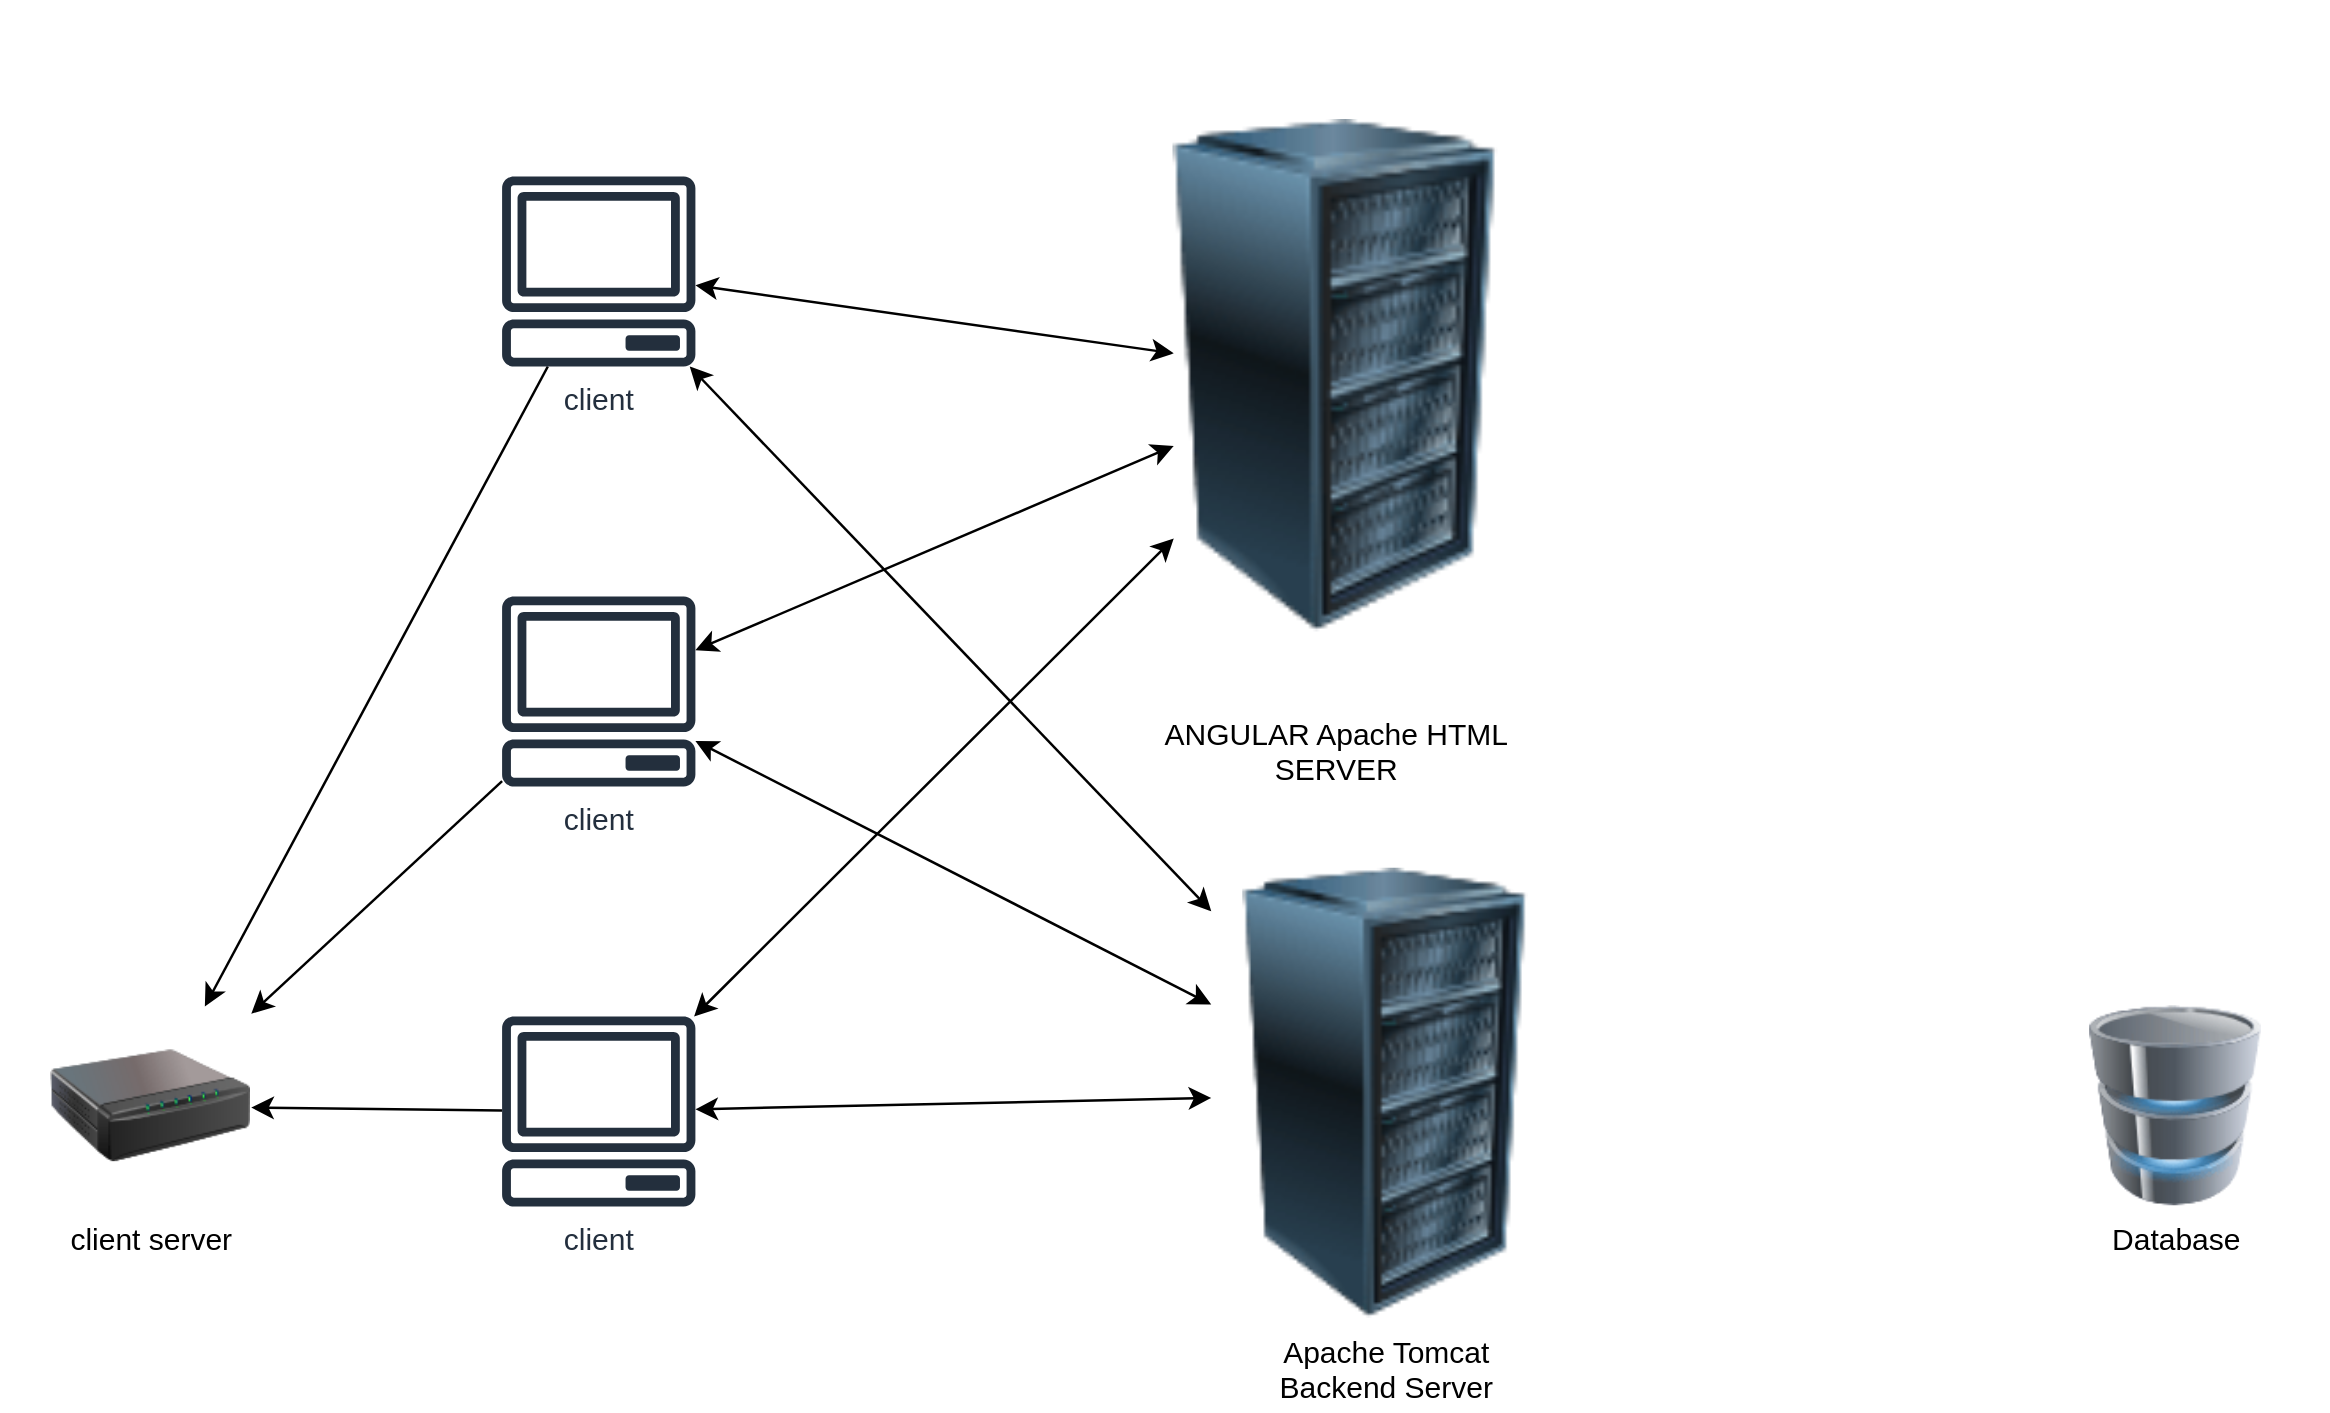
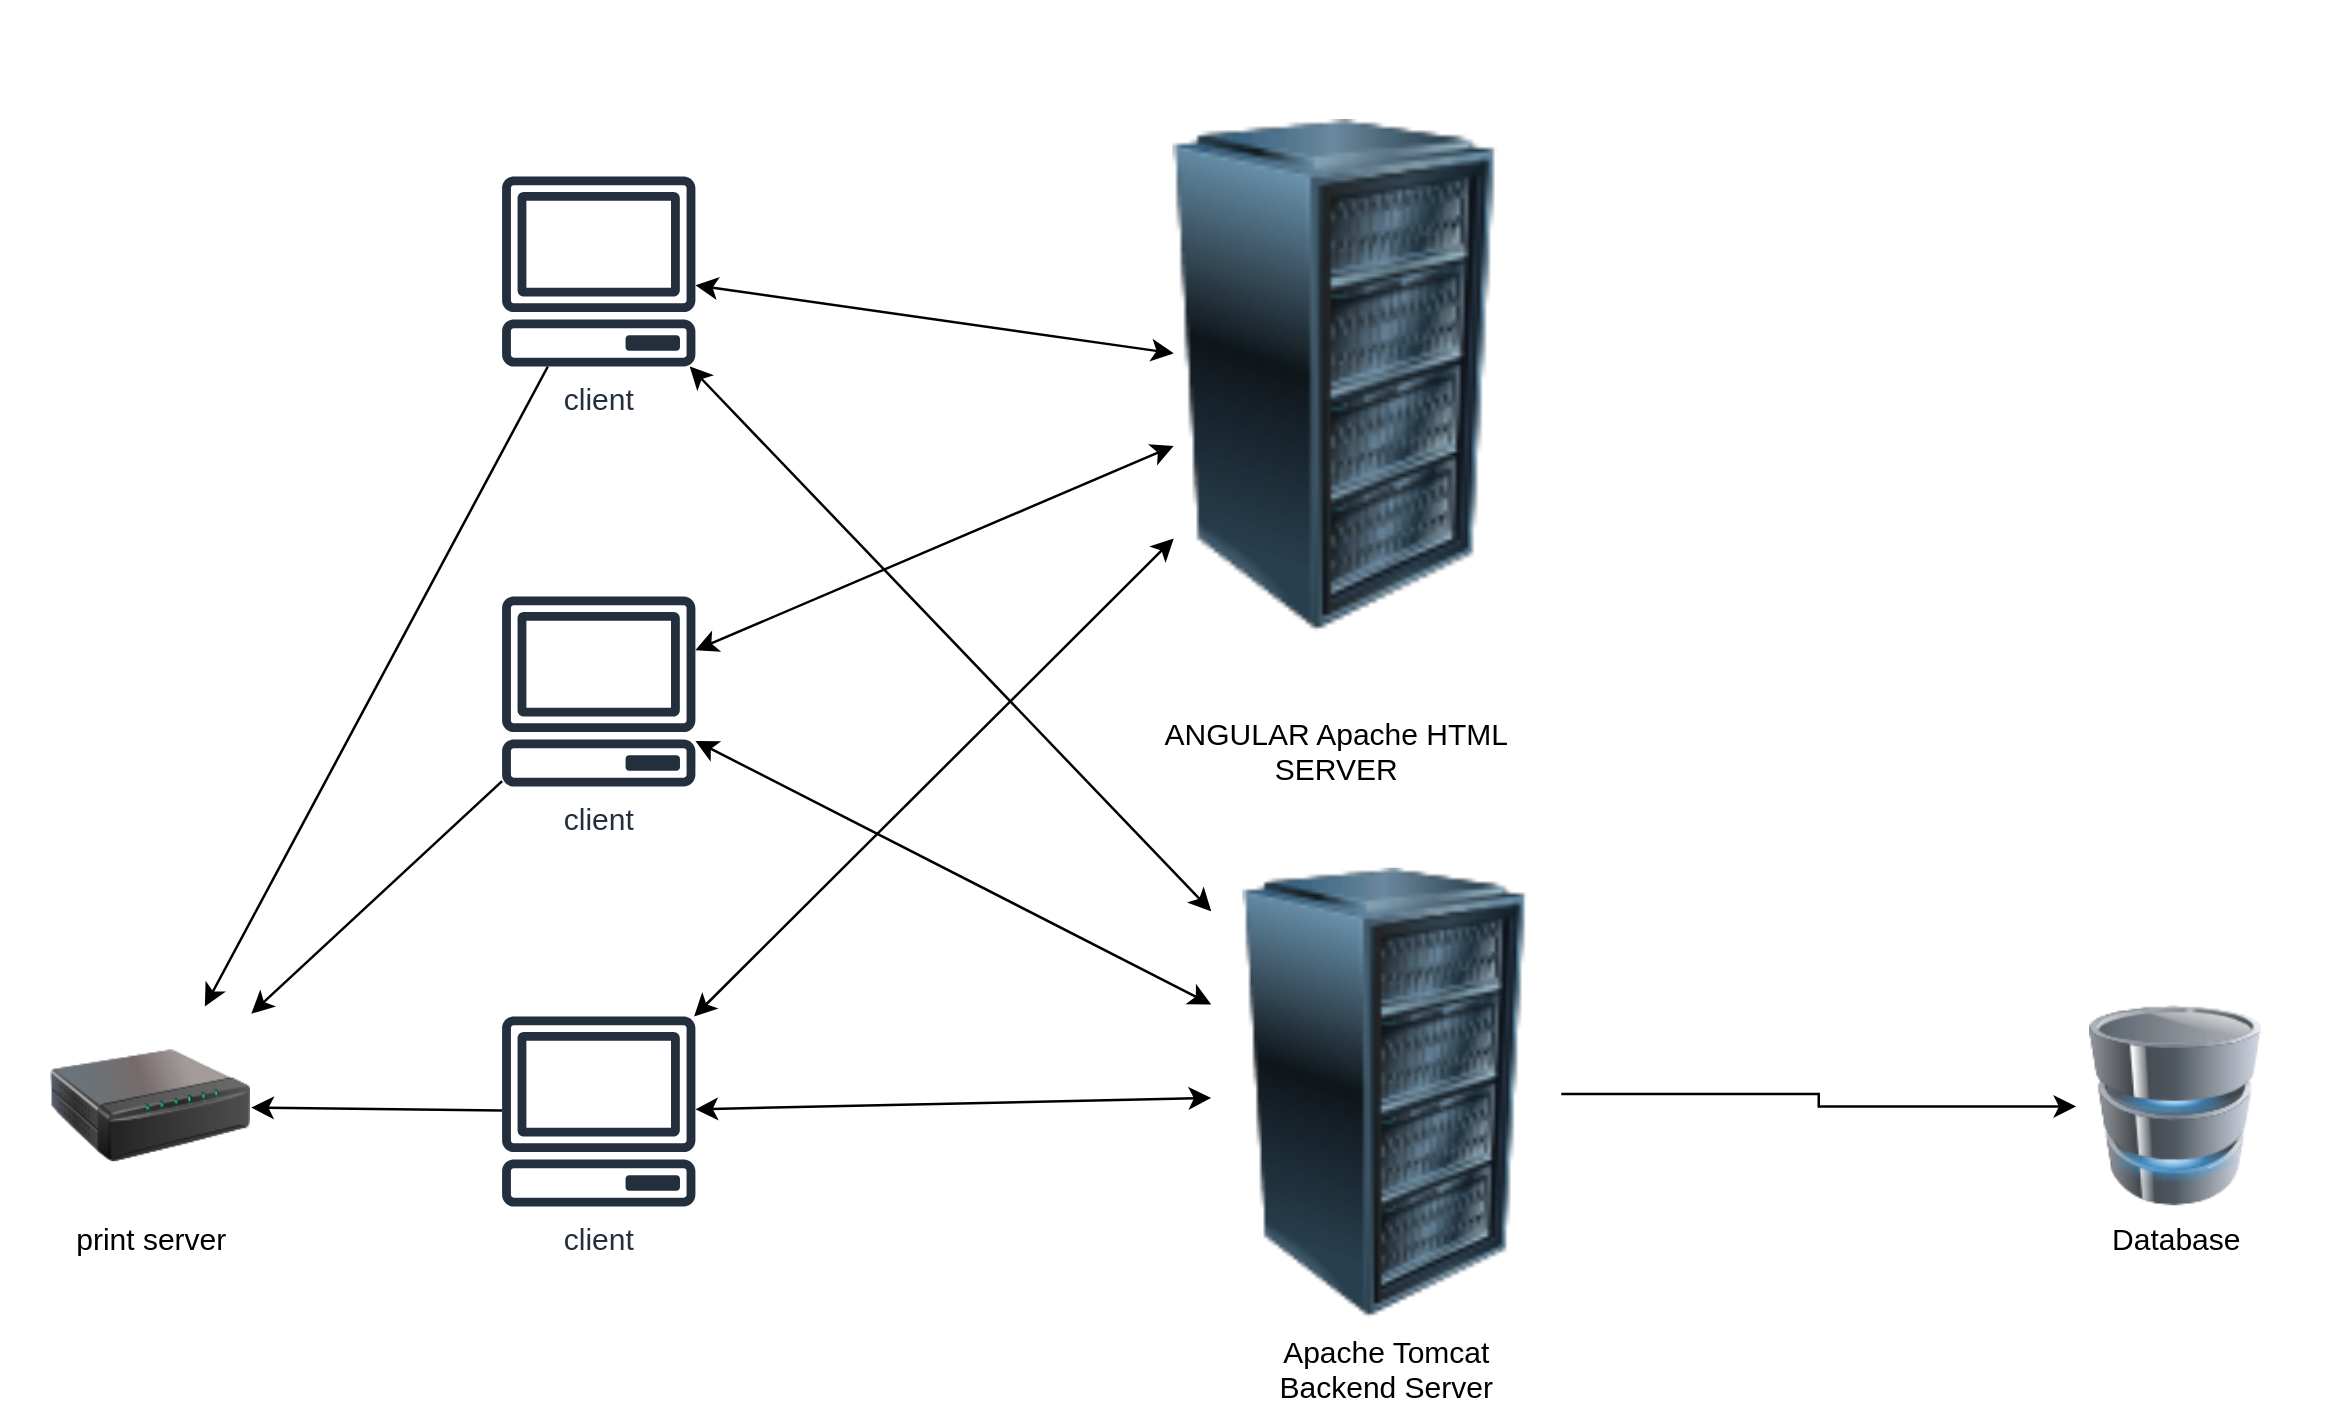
edge "Apache Tomcat Backend Server" -> "Database": added
node "client server": label "client server" -> "print server"
